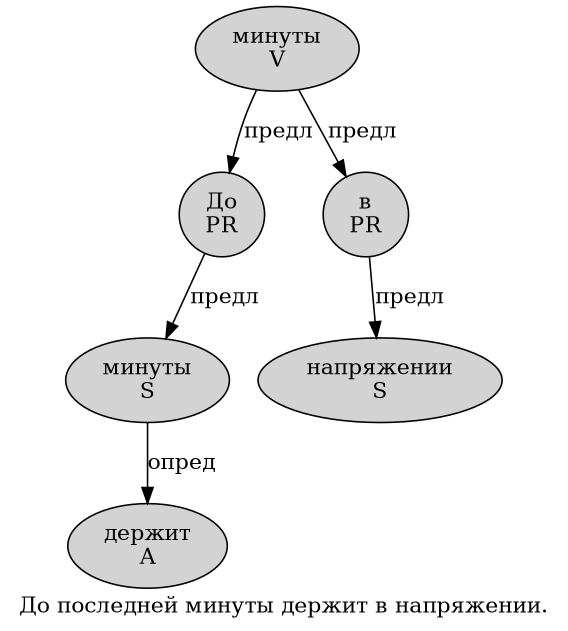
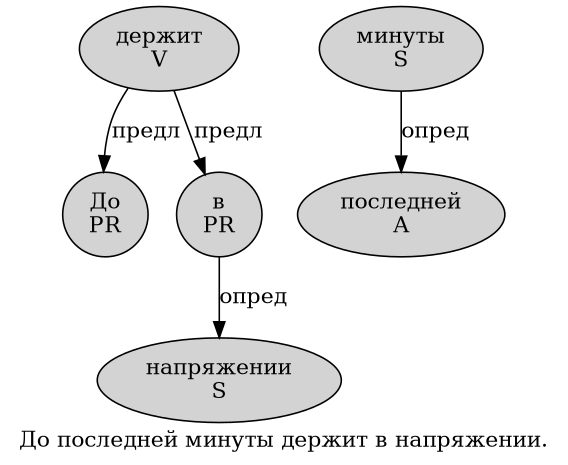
node "минуты V": label "минуты V" -> "держит V"
edge "До PR" -> "минуты S": removed, label "предл"
edge "в PR" -> "напряжении S": label "предл" -> "опред"
node "держит A": label "держит A" -> "последней A"
